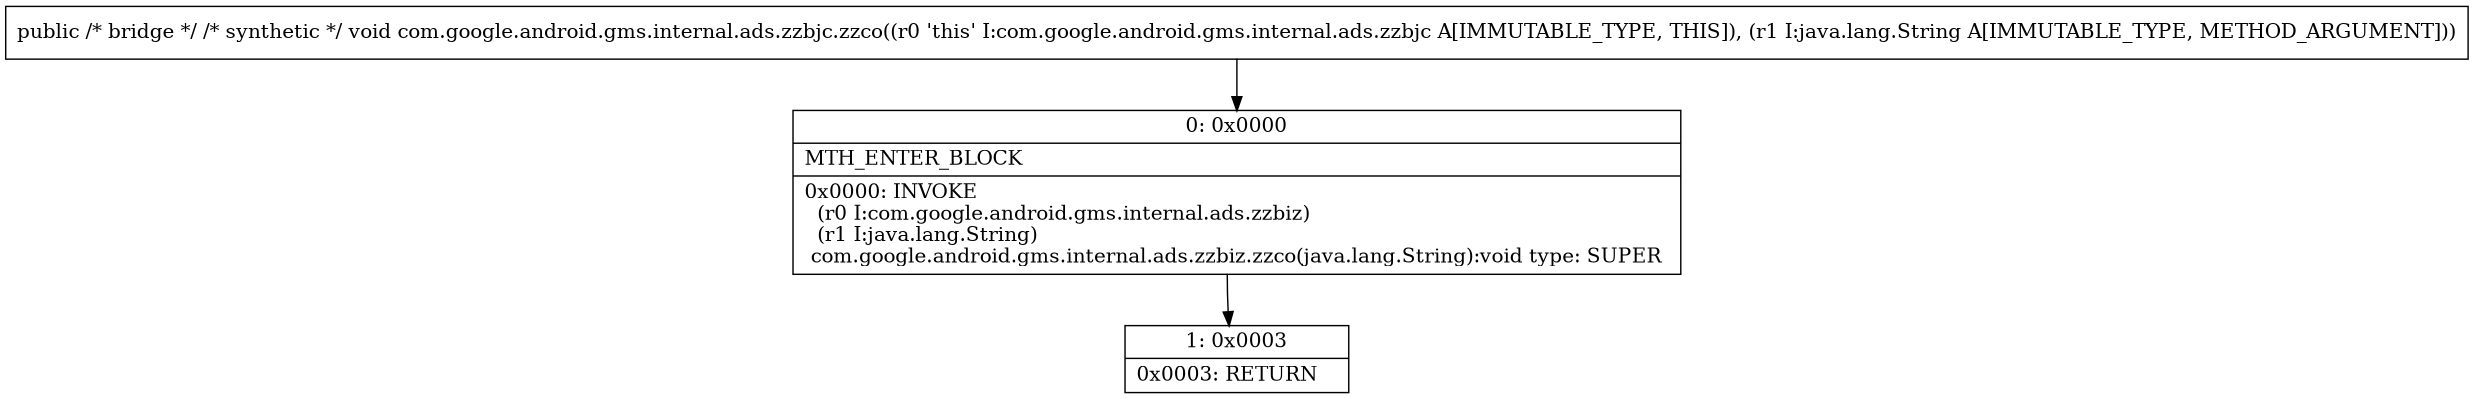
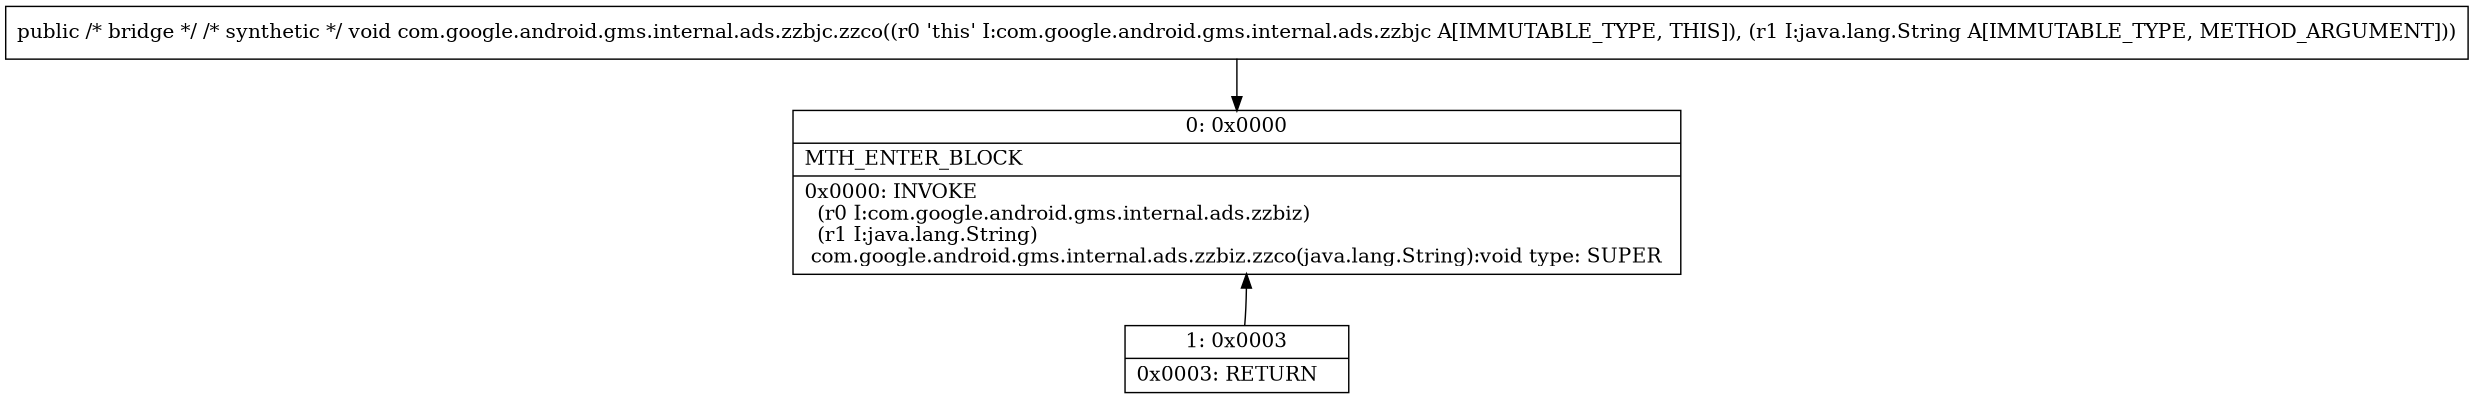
edge "0: 0x0000" -> "1: 0x0003": reversed
